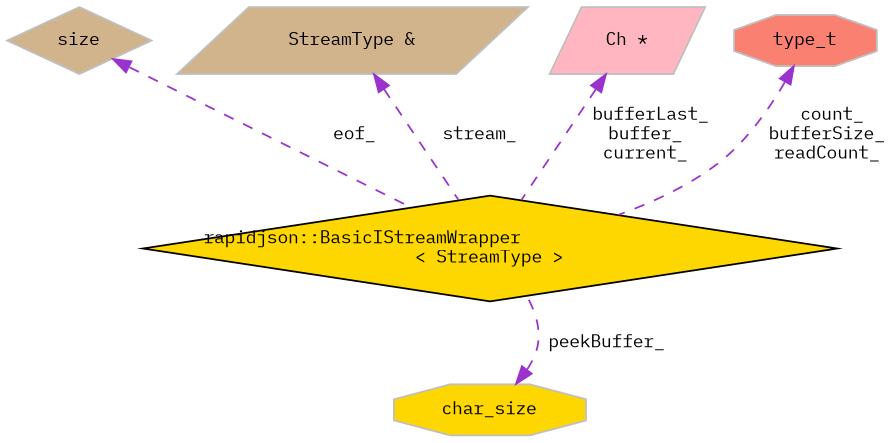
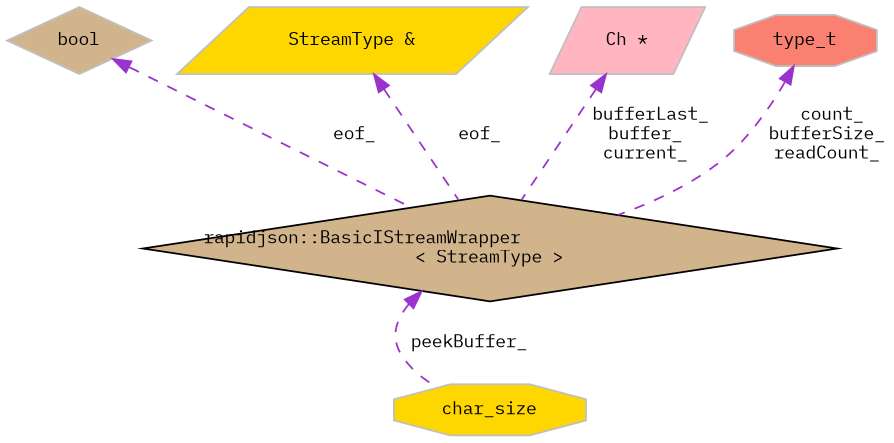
node "size": label "size" -> "bool"
node "StreamType &": fillcolor tan -> gold
edge "rapidjson::BasicIStreamWrapper < StreamType >" -> "StreamType &": label " stream_" -> " eof_"
node "rapidjson::BasicIStreamWrapper < StreamType >": fillcolor gold -> tan
edge "rapidjson::BasicIStreamWrapper < StreamType >" -> "char_size": reversed
